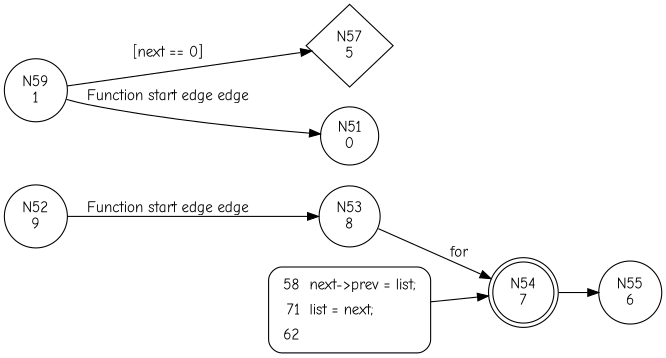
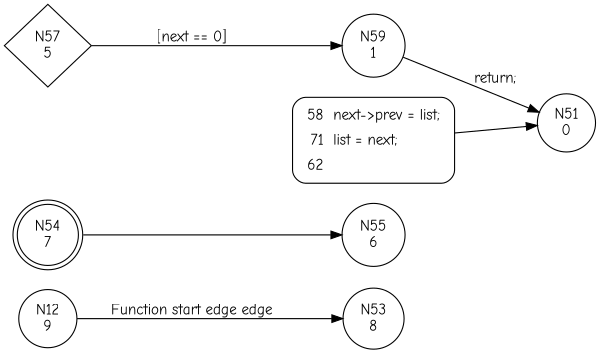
edge "N59 1" -> "N57 5": reversed
edge "N59 1" -> "N51 0": label "Function start edge edge" -> "return;"
node "N52 9": label "N52 9" -> "N12 9"
edge "N53 8" -> "N54 7": removed, label "for"
edge "58" -> "N54 7": now "58" -> "N51 0"
